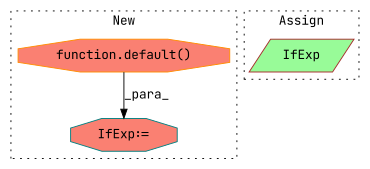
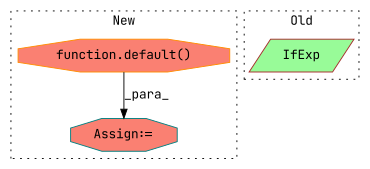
cluster "Assign": label "Assign" -> "Old"
node "IfExp:=": label "IfExp:=" -> "Assign:="
